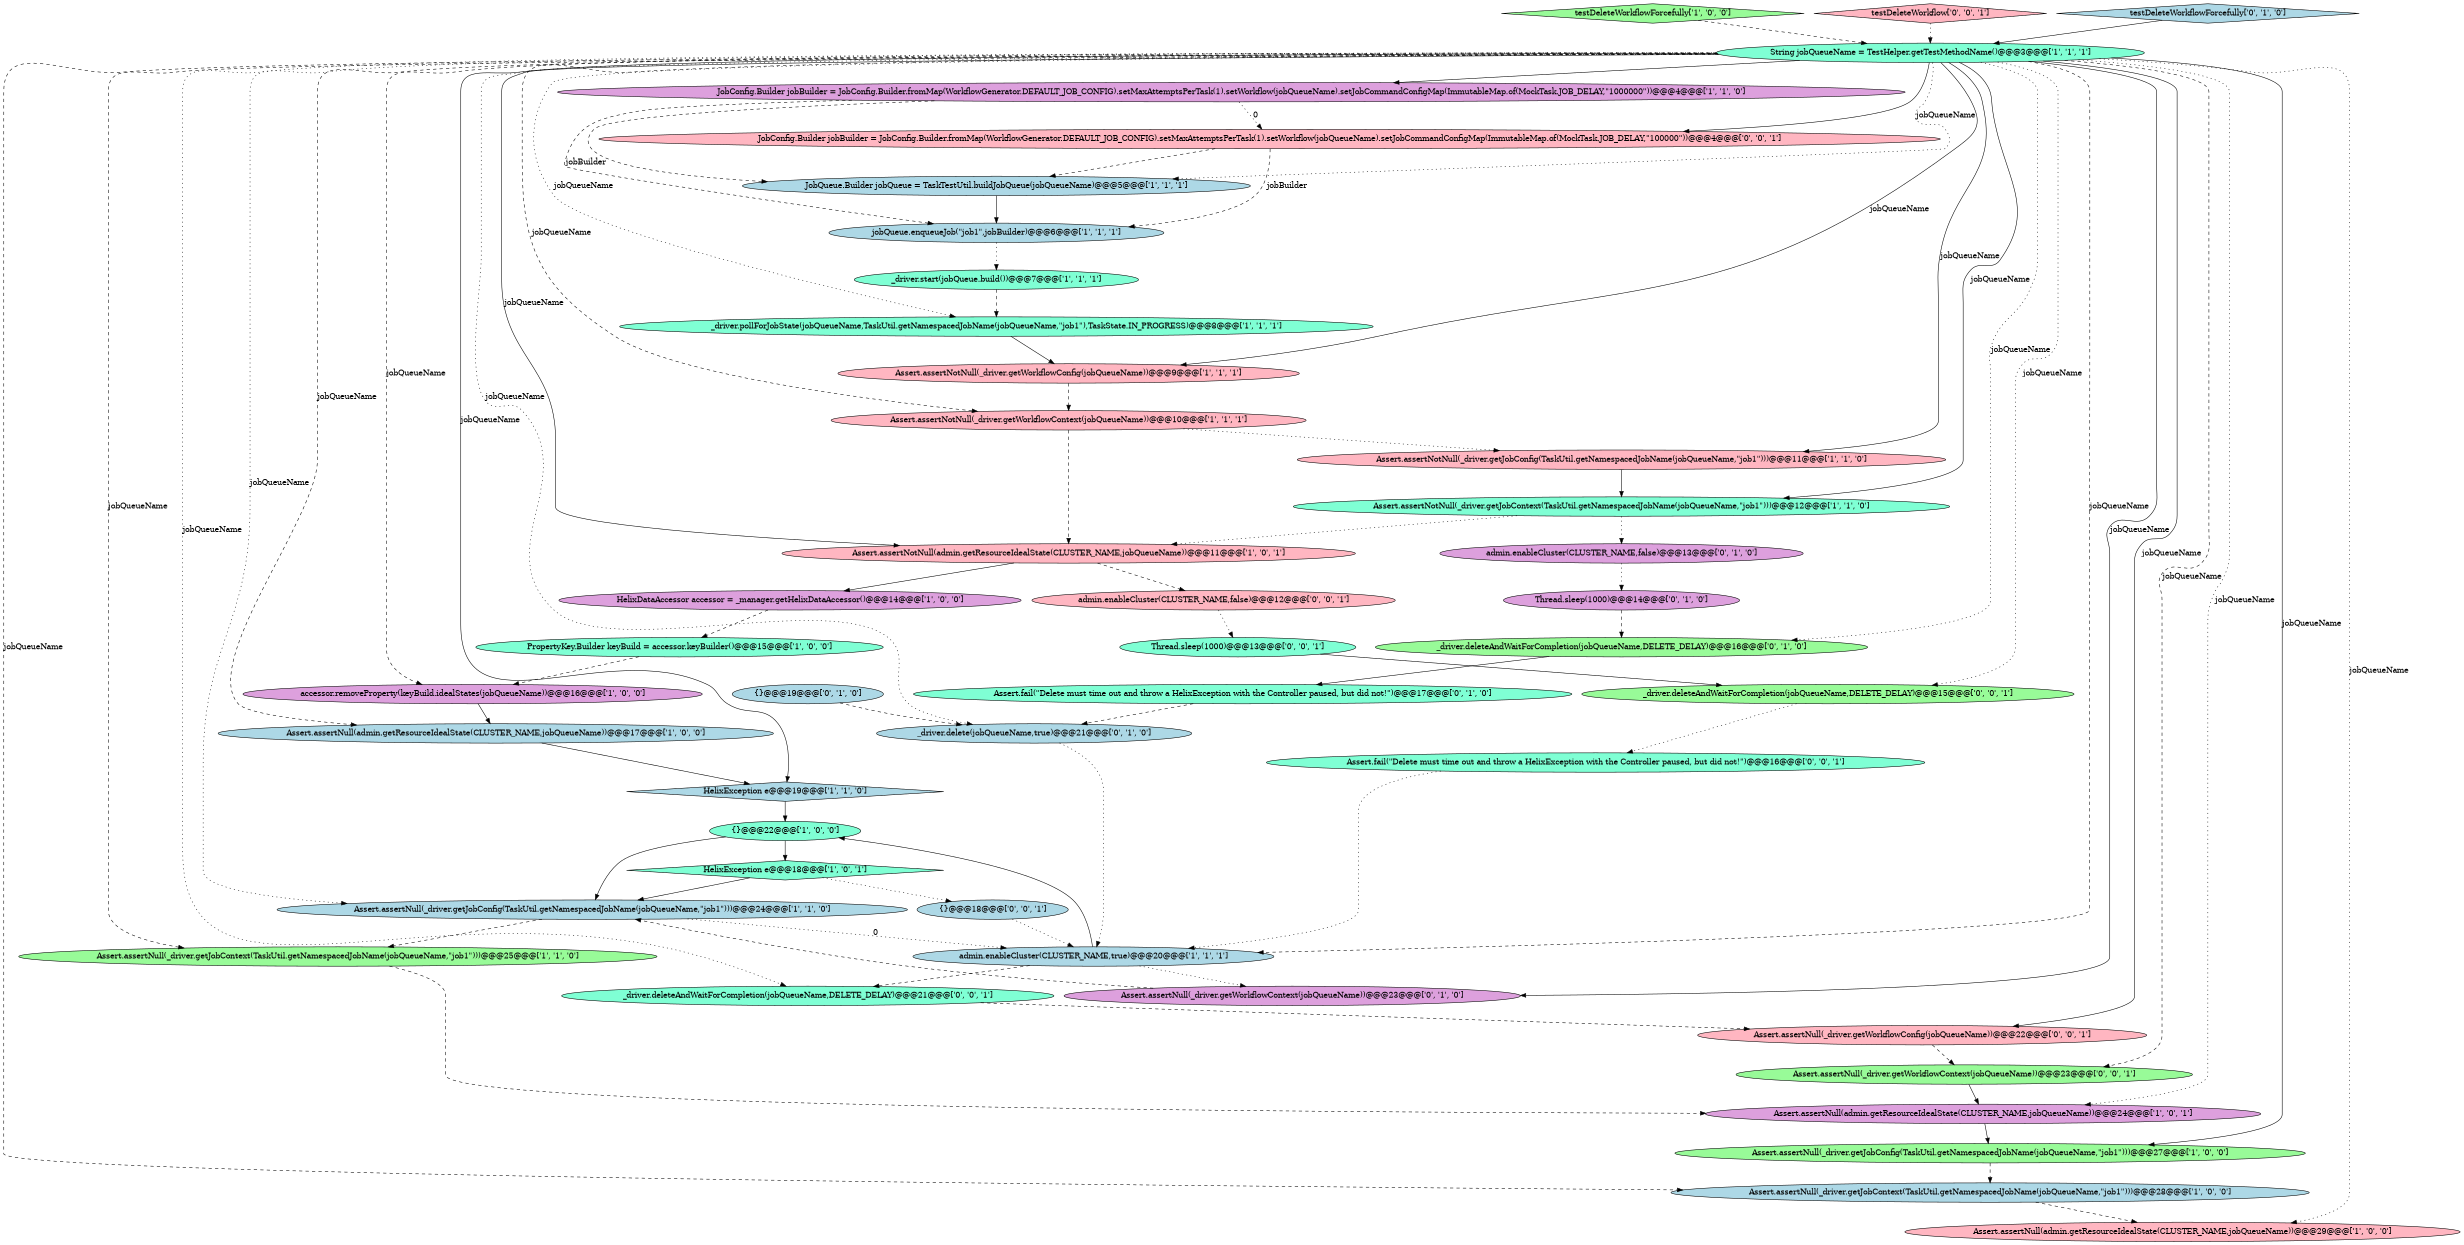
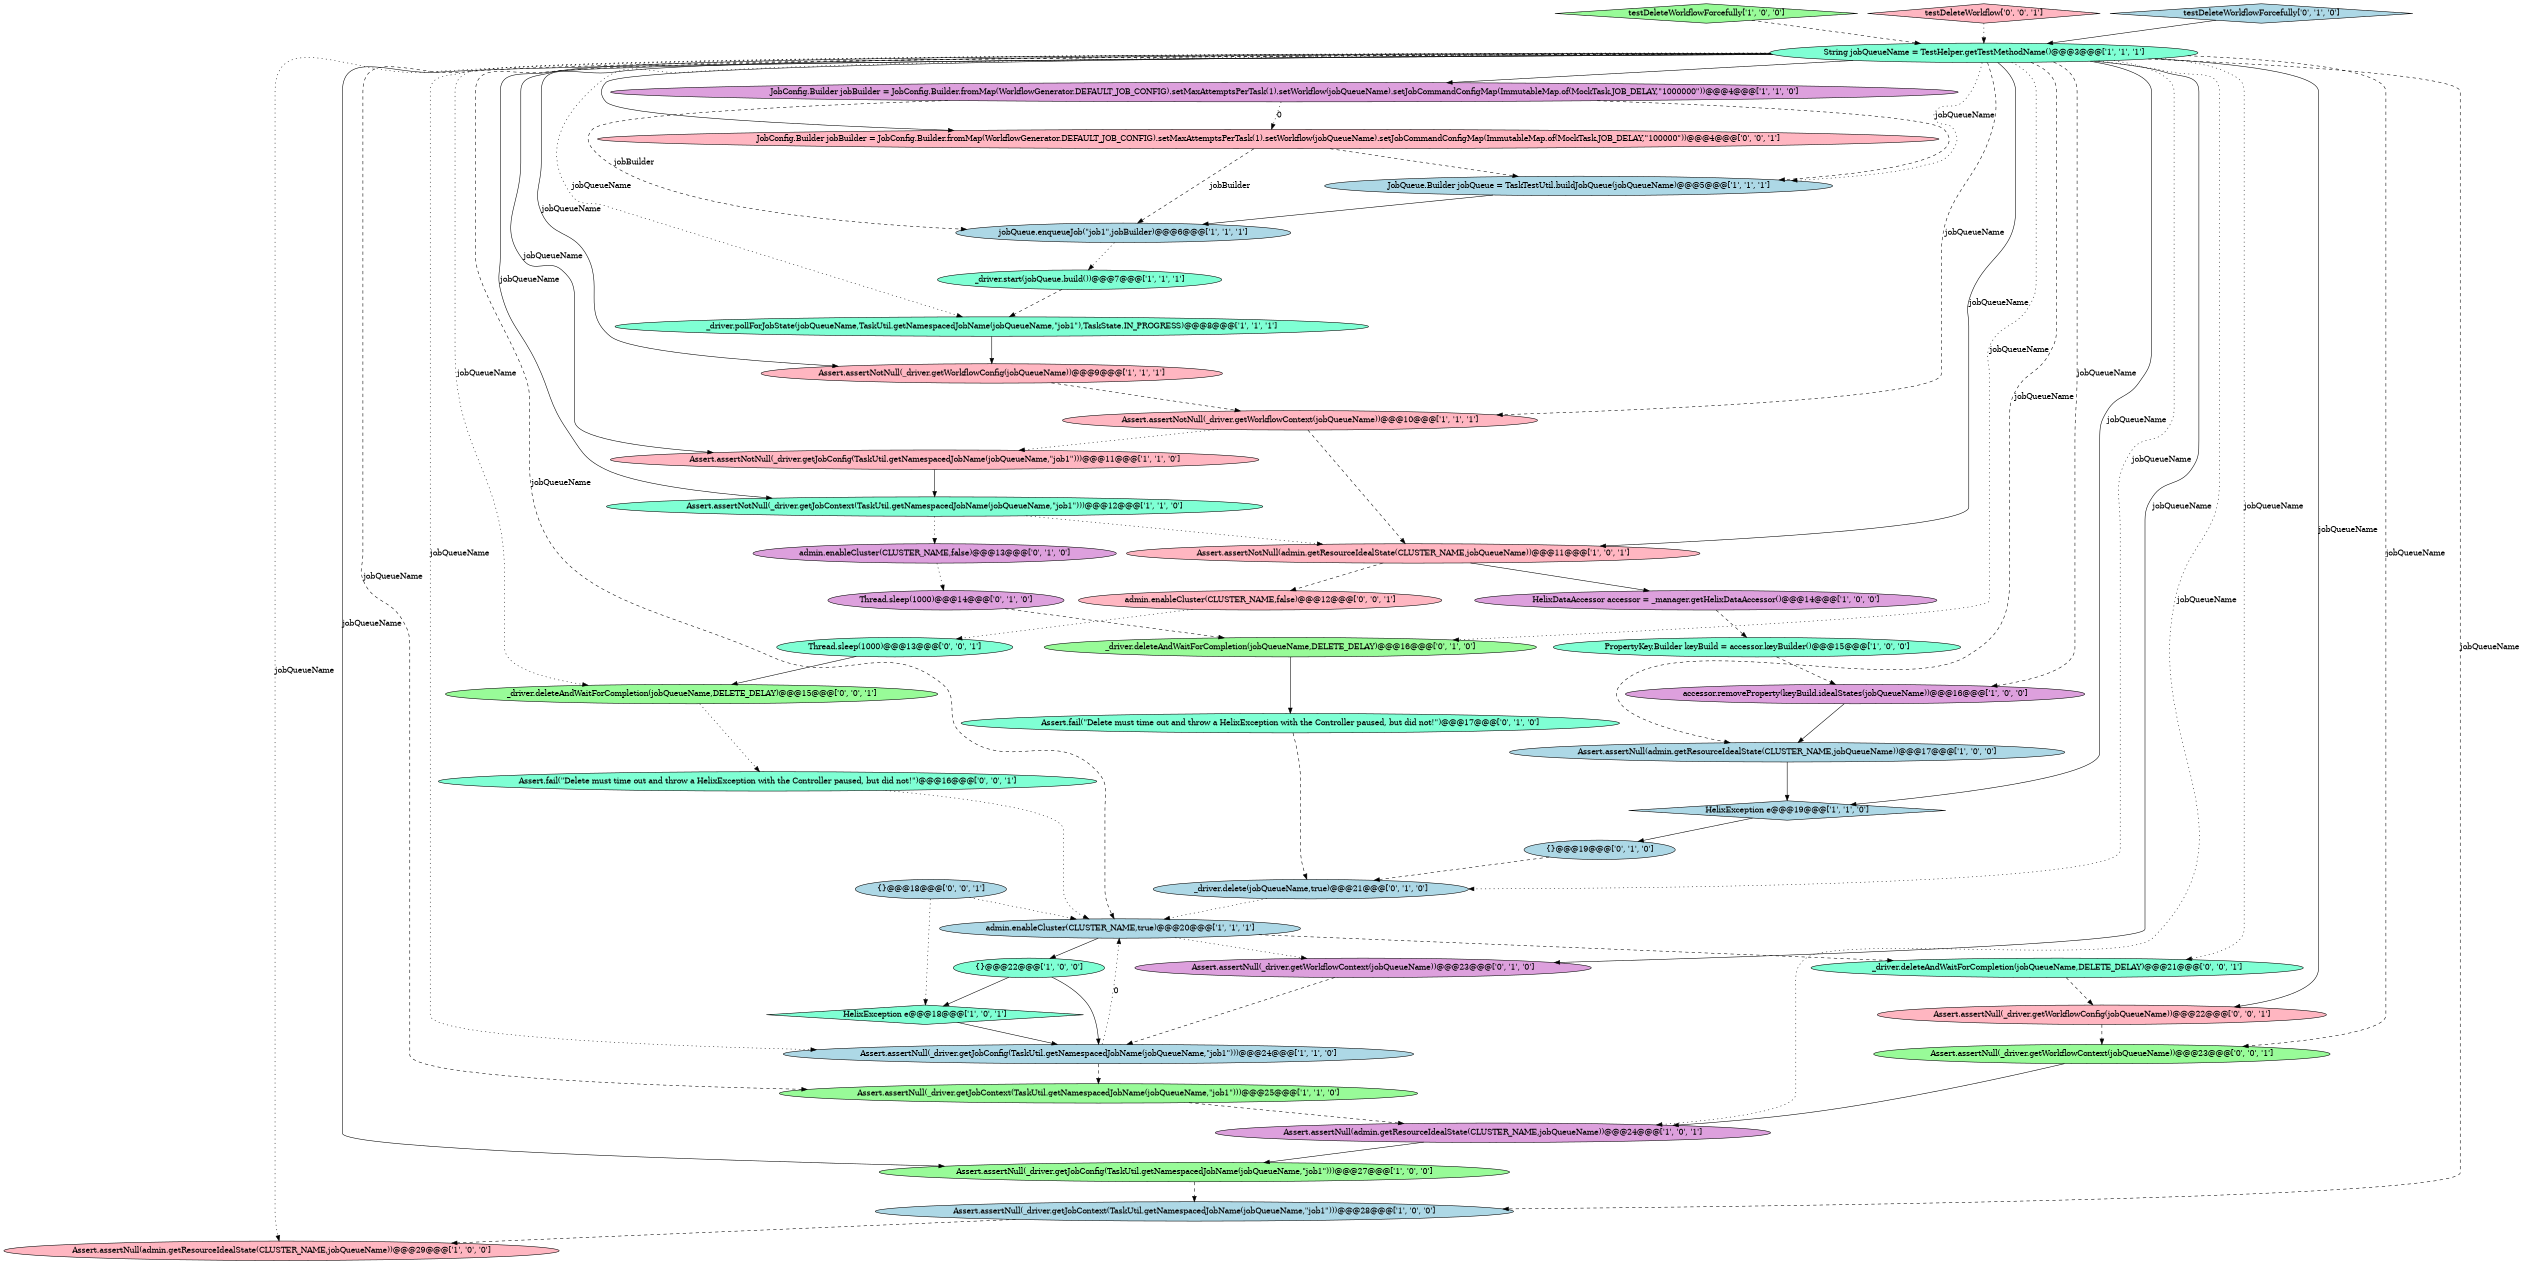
edge "HelixException e@@@19@@@['1', '1', '0']" -> "{}@@@22@@@['1', '0', '0']": now "HelixException e@@@19@@@['1', '1', '0']" -> "{}@@@19@@@['0', '1', '0']"
edge "HelixException e@@@18@@@['1', '0', '1']" -> "{}@@@18@@@['0', '0', '1']": reversed
